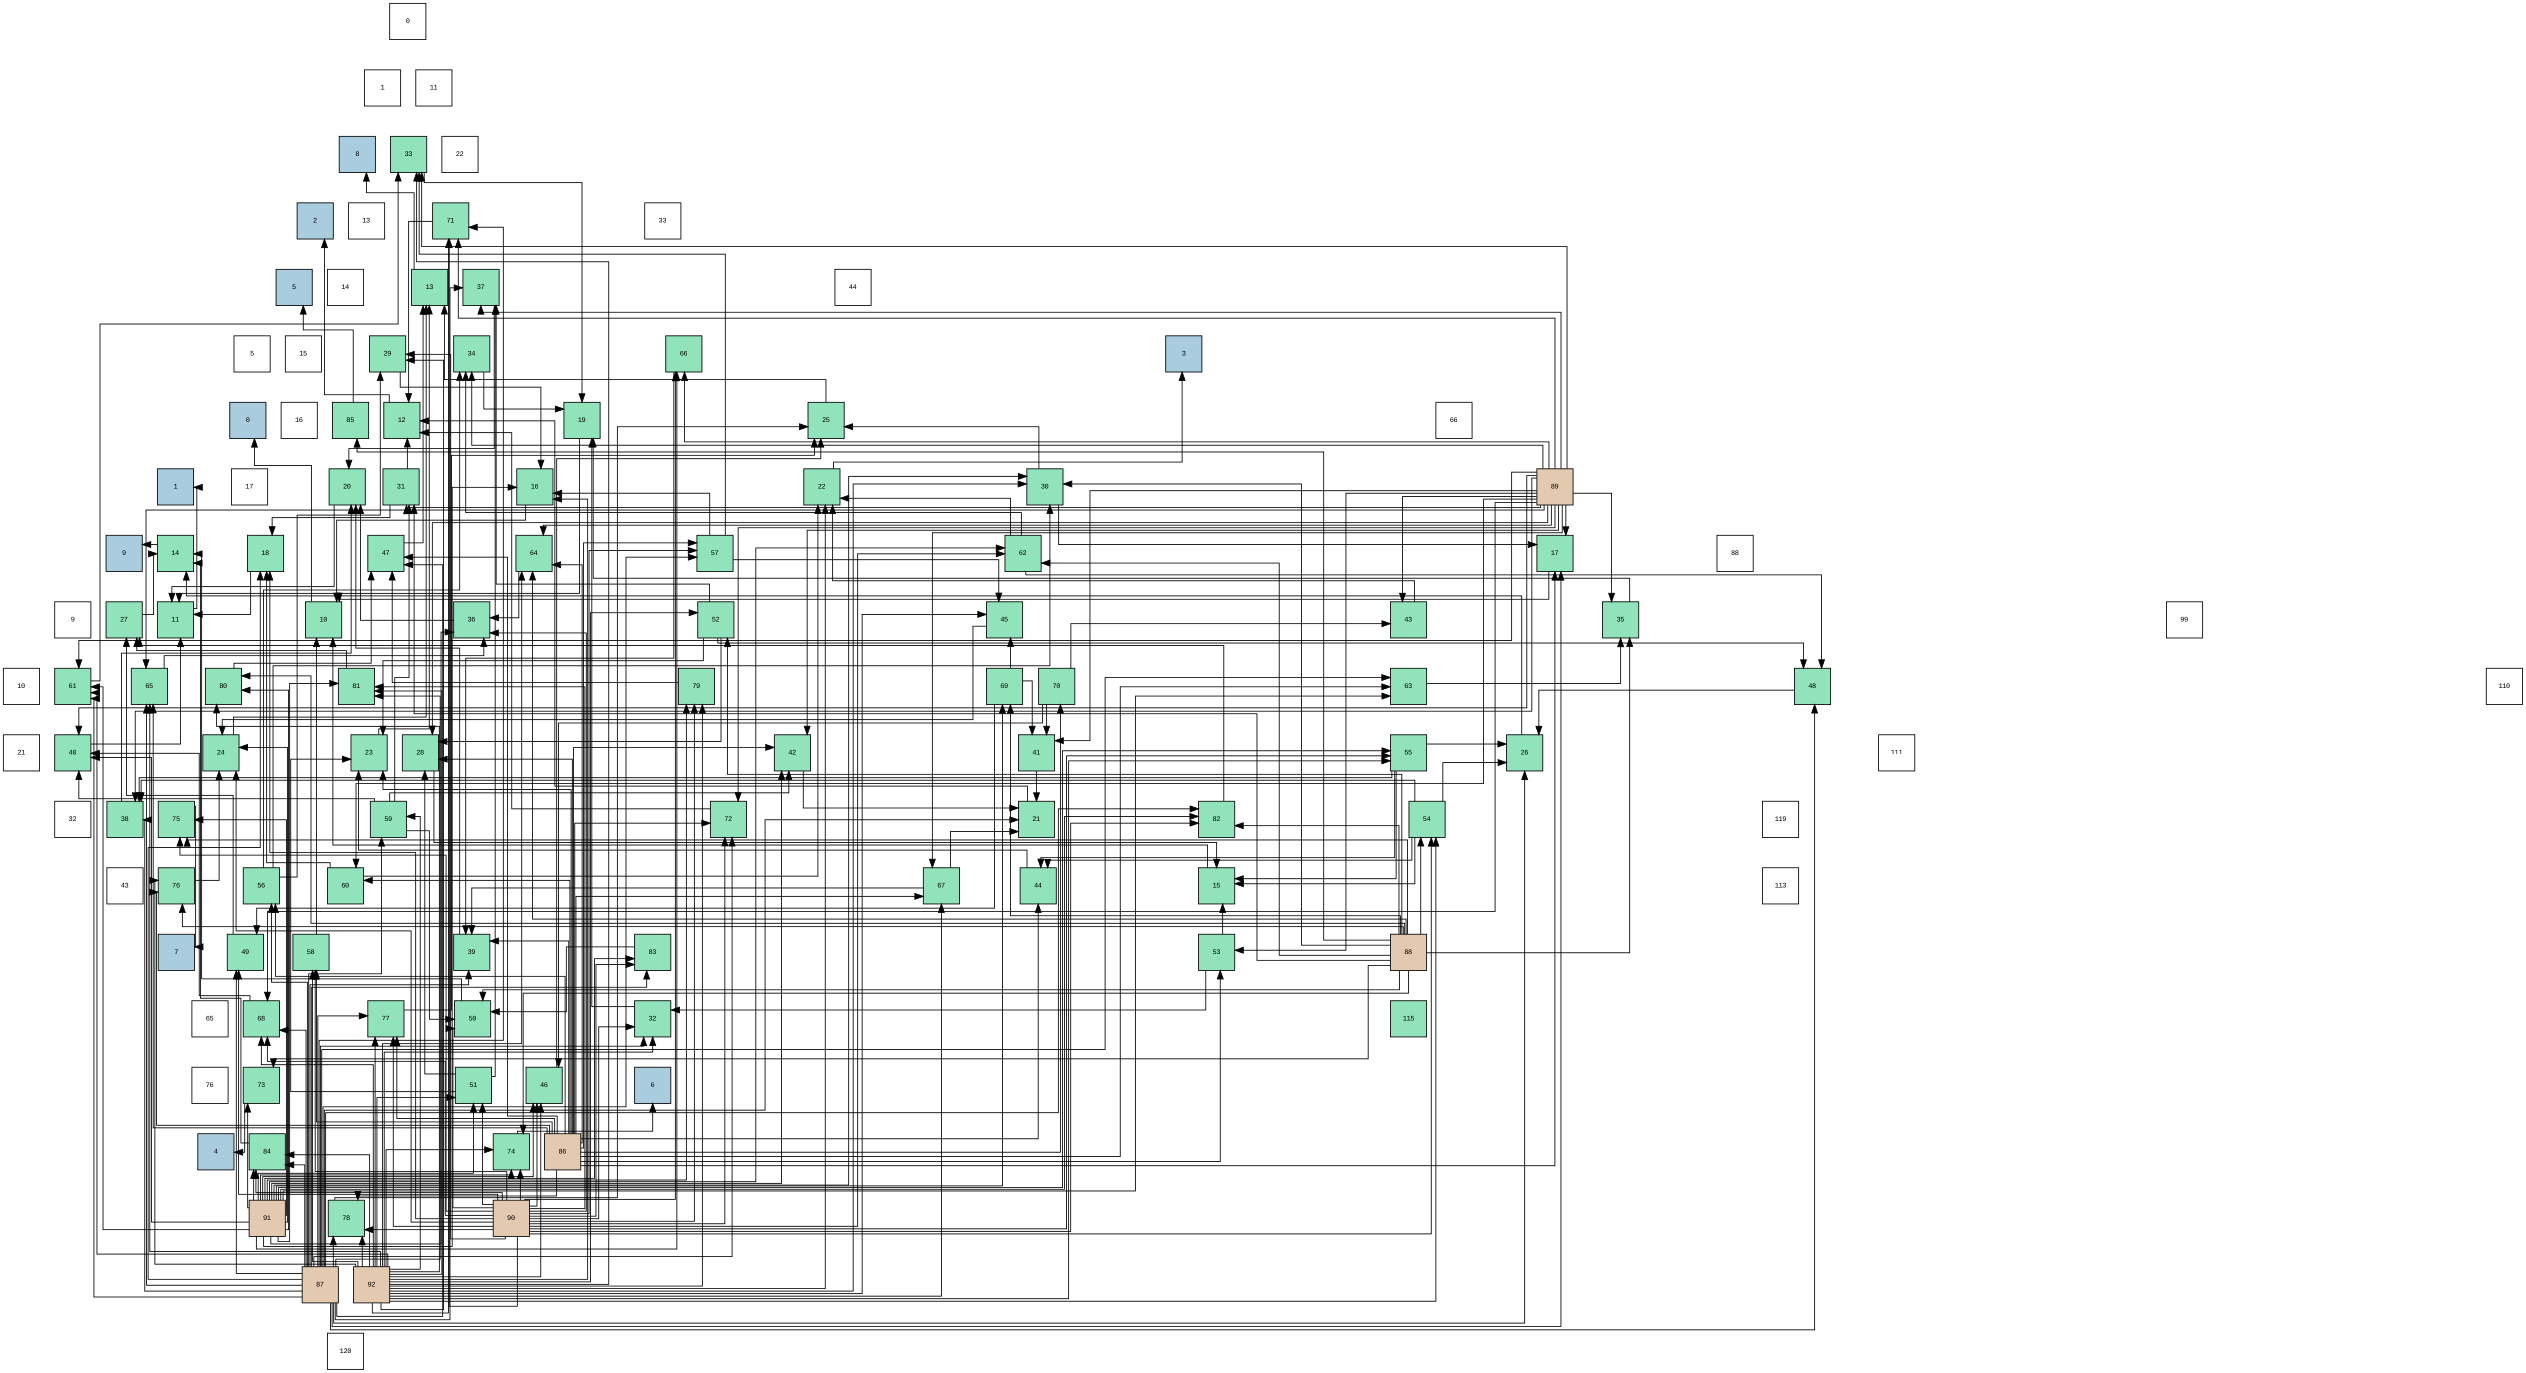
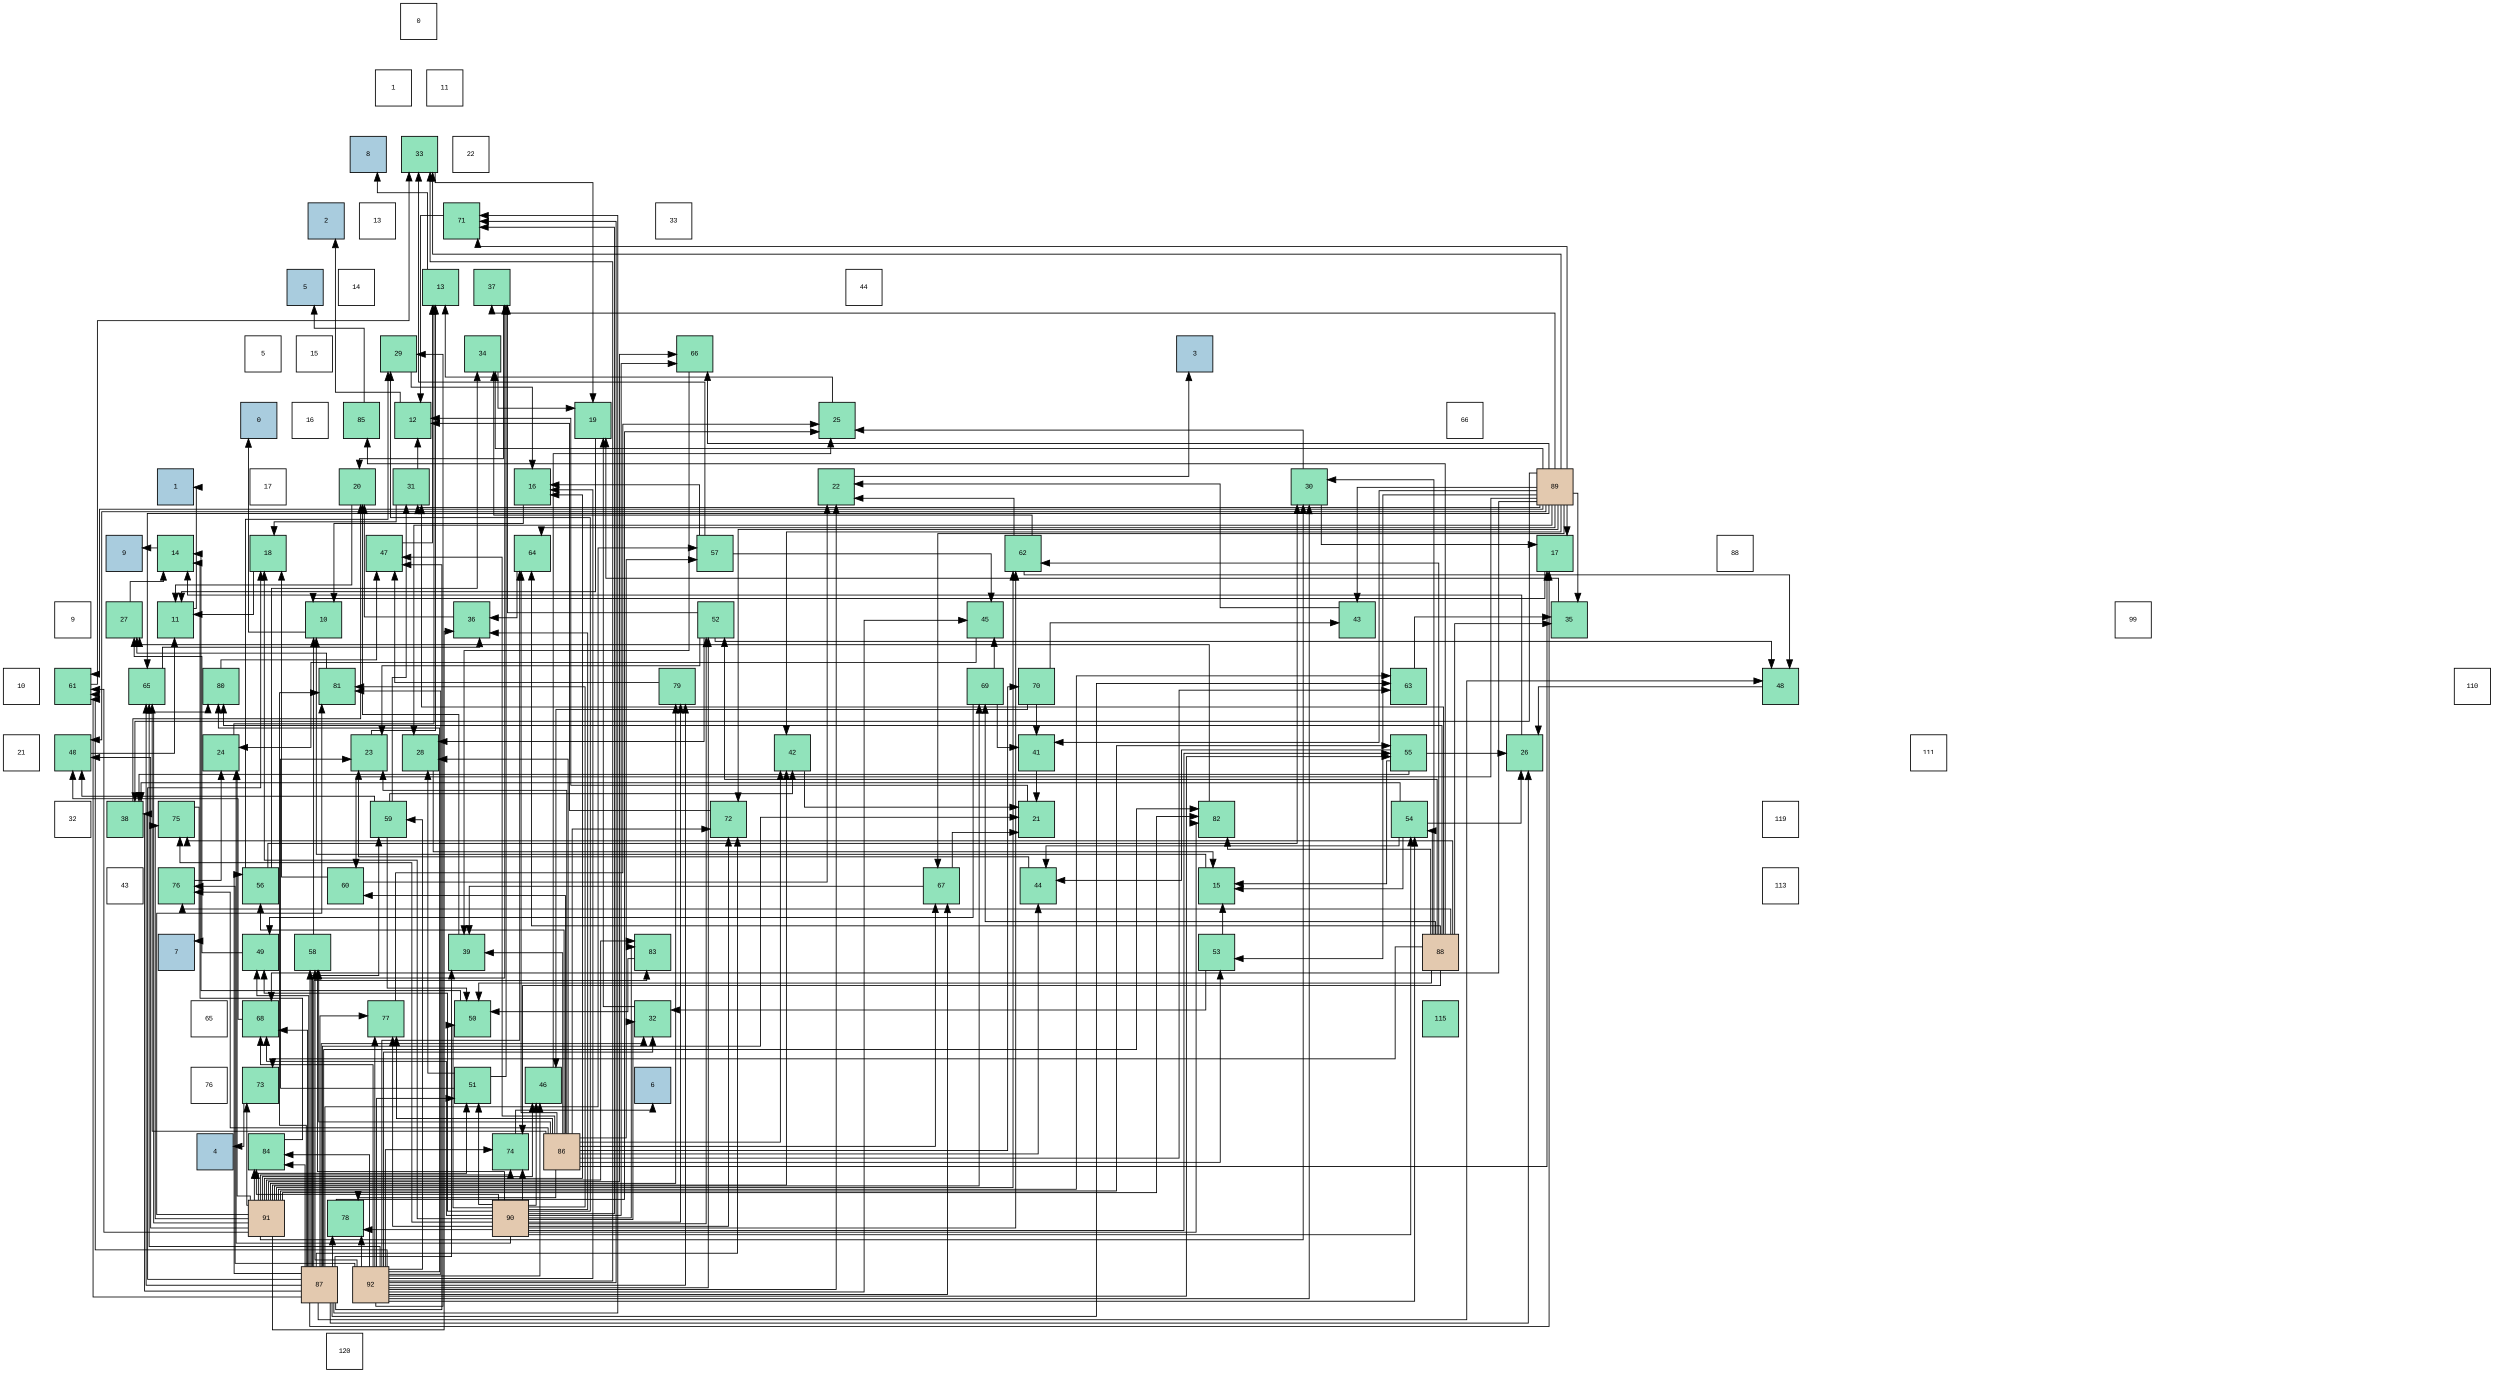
edge "90" -> "57": now "90" -> "52"
edge "87" -> "58": added
